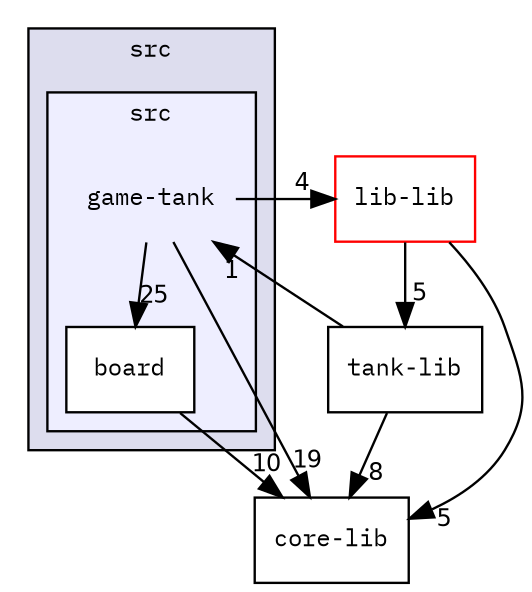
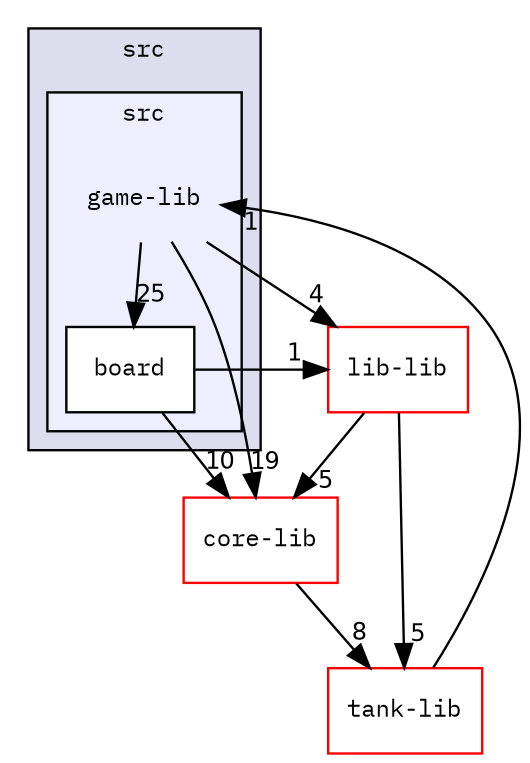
node "game-tank": label "game-tank" -> "game-lib"
edge "board" -> "lib-lib": added
node "tank-lib": color black -> red
edge "tank-lib" -> "core-lib": reversed
node "core-lib": color black -> red
